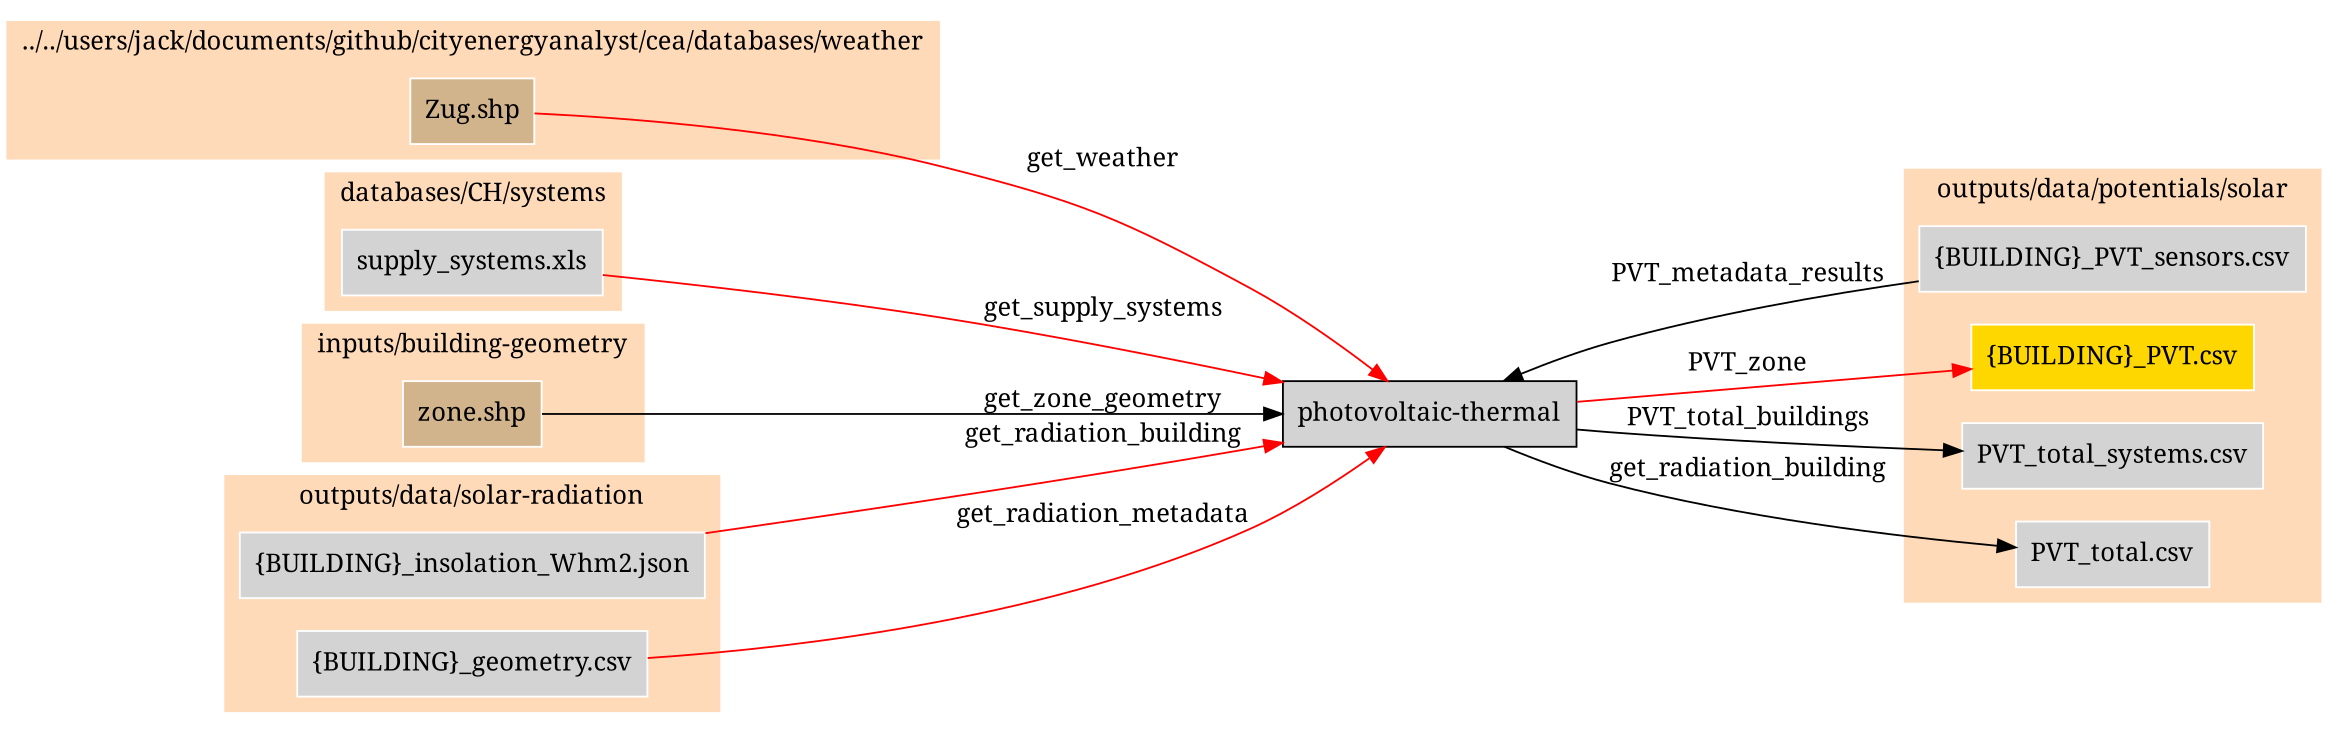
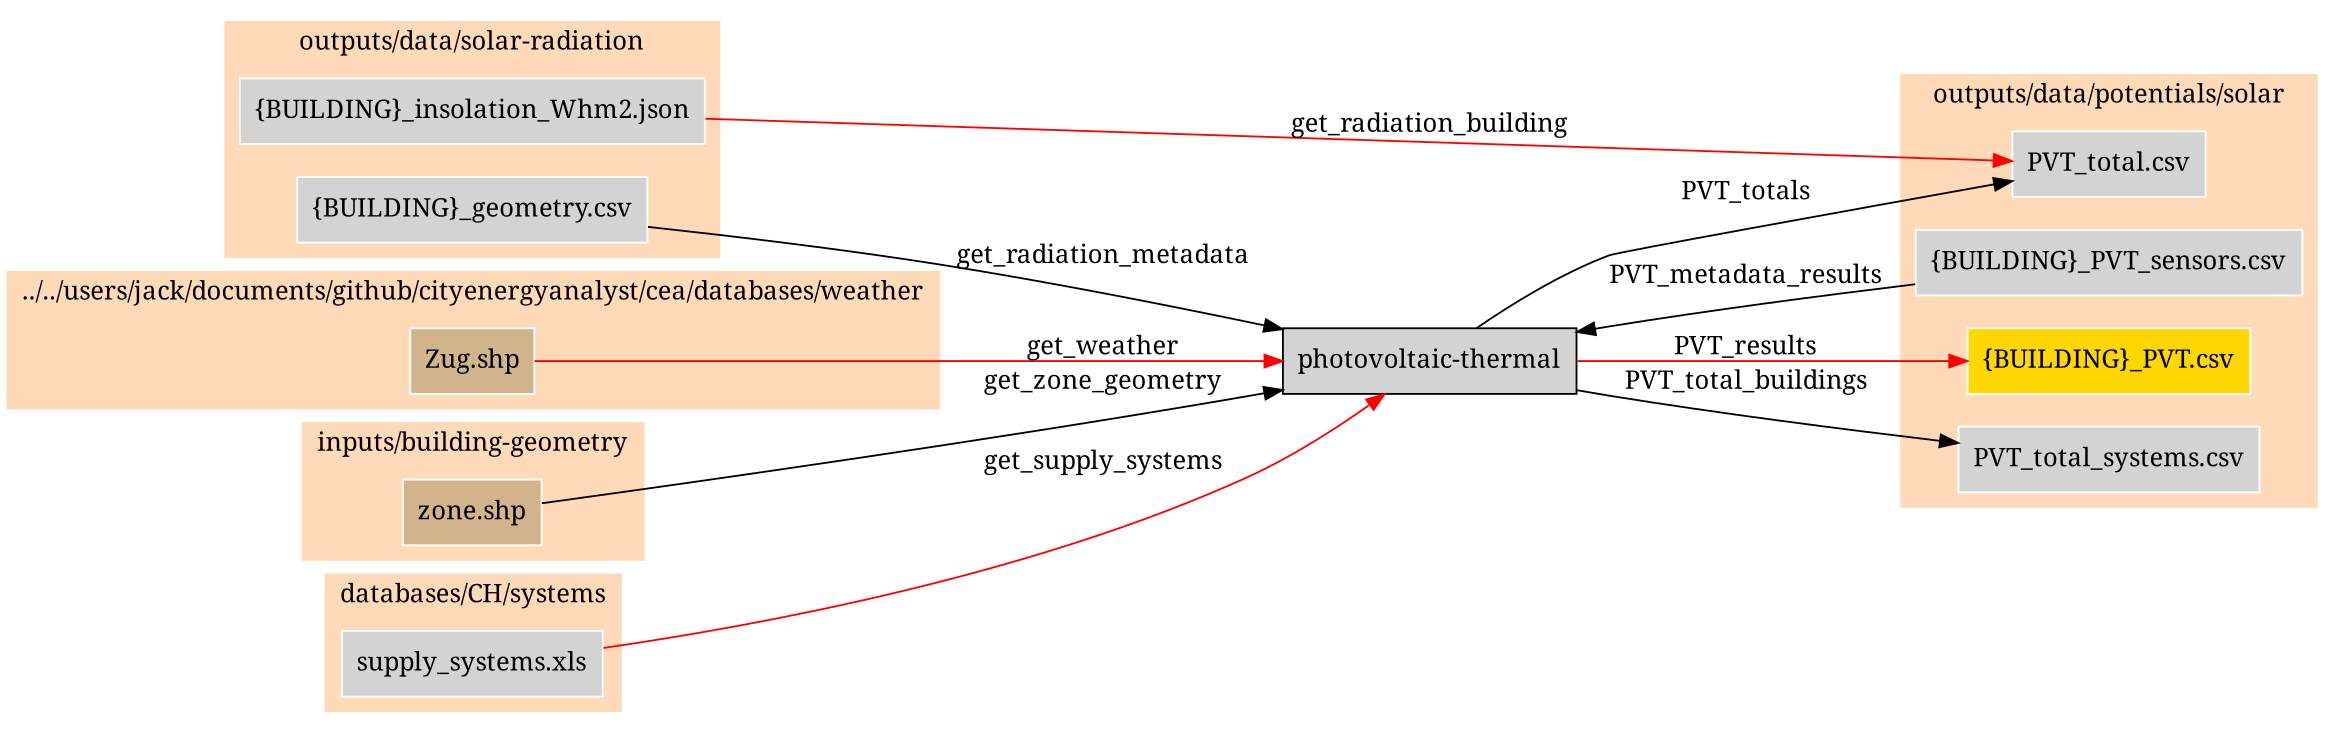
edge "photovoltaic-thermal" -> "{BUILDING}_PVT.csv": label "PVT_zone" -> "PVT_results"
edge "photovoltaic-thermal" -> "PVT_total.csv": label "get_radiation_building" -> "PVT_totals"
edge "{BUILDING}_insolation_Whm2.json" -> "photovoltaic-thermal": now "{BUILDING}_insolation_Whm2.json" -> "PVT_total.csv"
edge "{BUILDING}_geometry.csv" -> "photovoltaic-thermal": color red -> black
